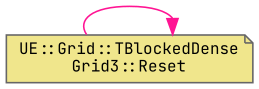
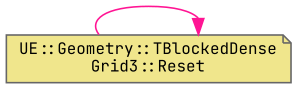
node "UE::Grid::TBlockedDense Grid3::Reset": label "UE::Grid::TBlockedDense Grid3::Reset" -> "UE::Geometry::TBlockedDense Grid3::Reset"
